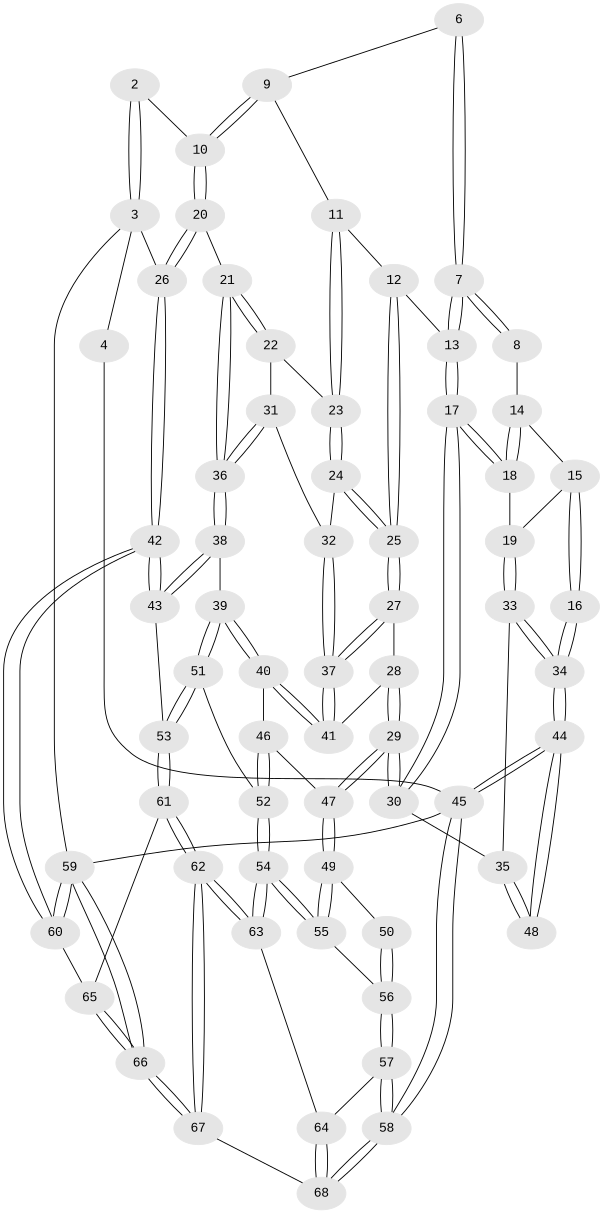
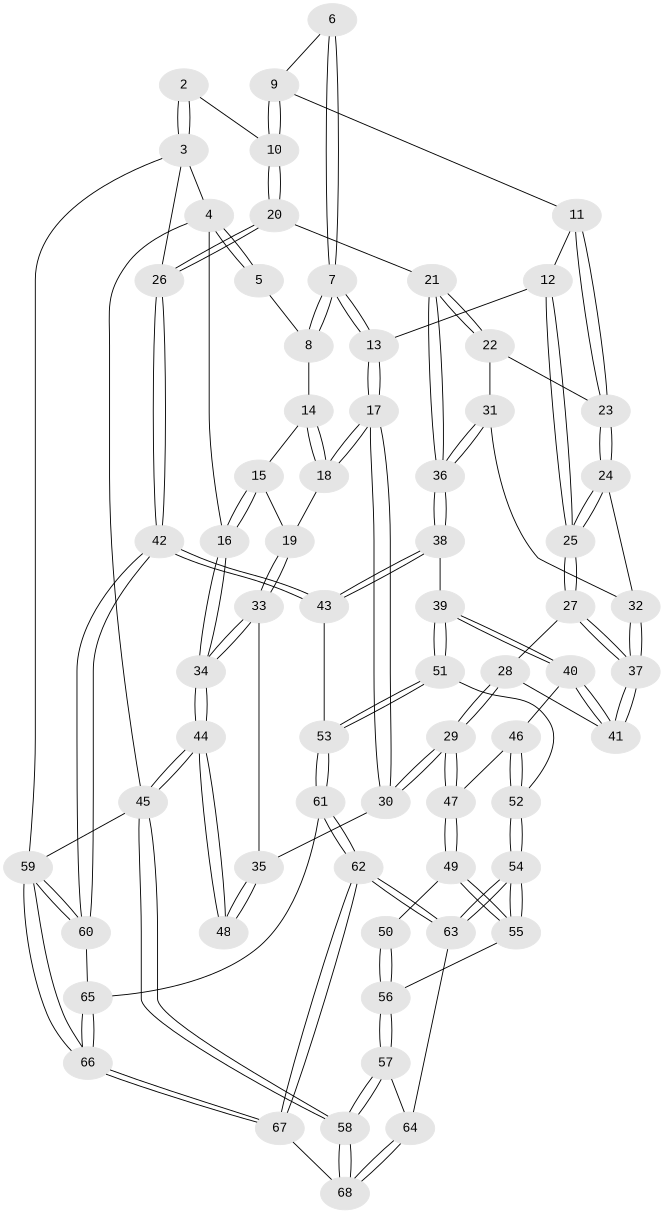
node "5": added
edge "4" -- "16": added
